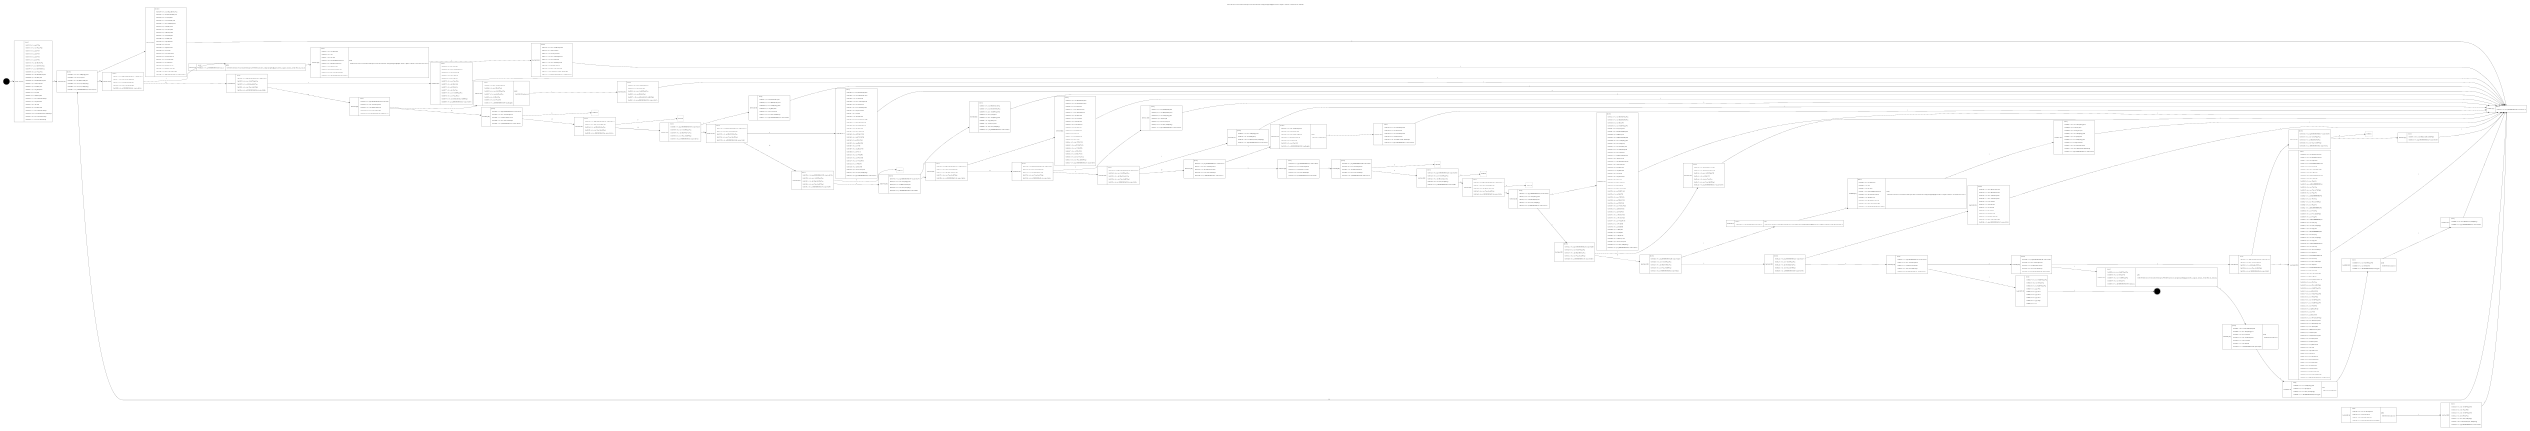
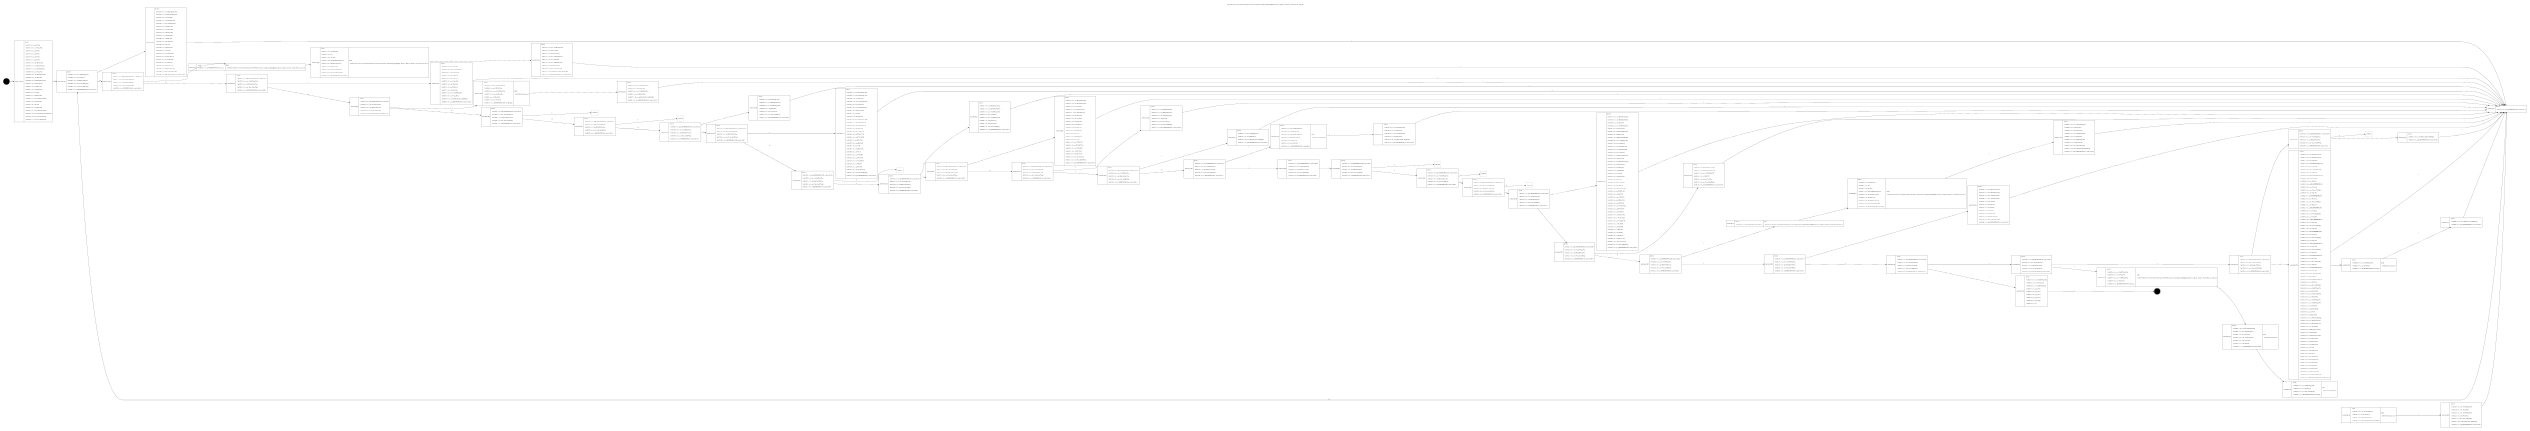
edge "0x4020be [18]" -> "0x4020d0 [12]": now "0x401b6d [295]" -> "0x4020d0 [12]"
